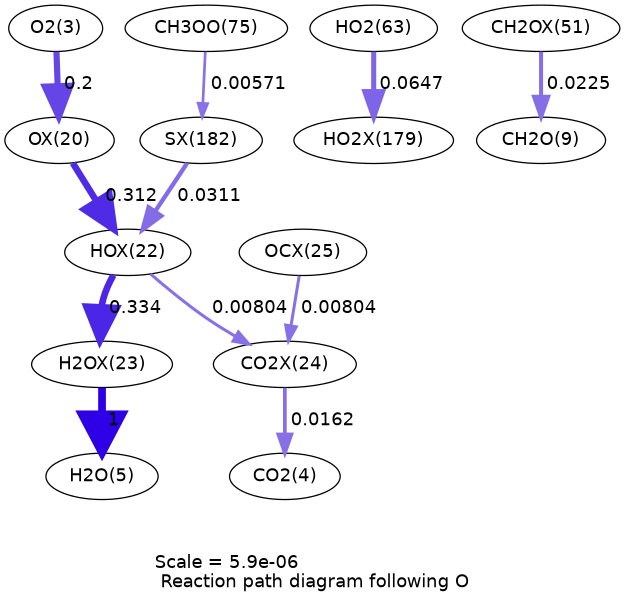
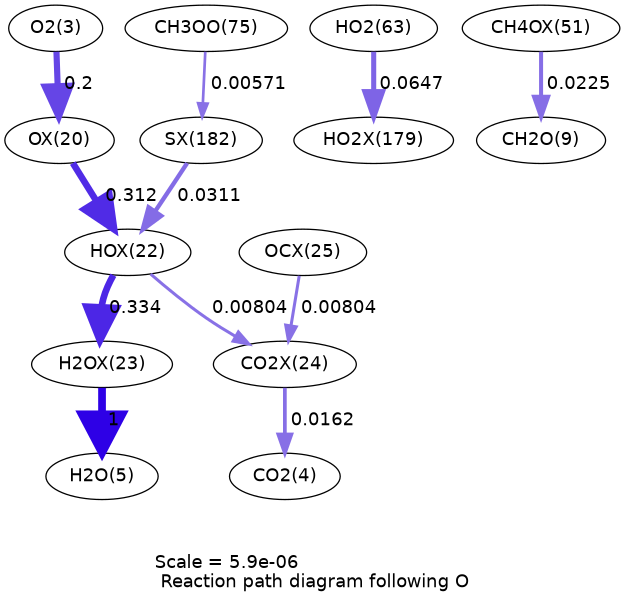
node "CH2OX(51)": label "CH2OX(51)" -> "CH4OX(51)"
